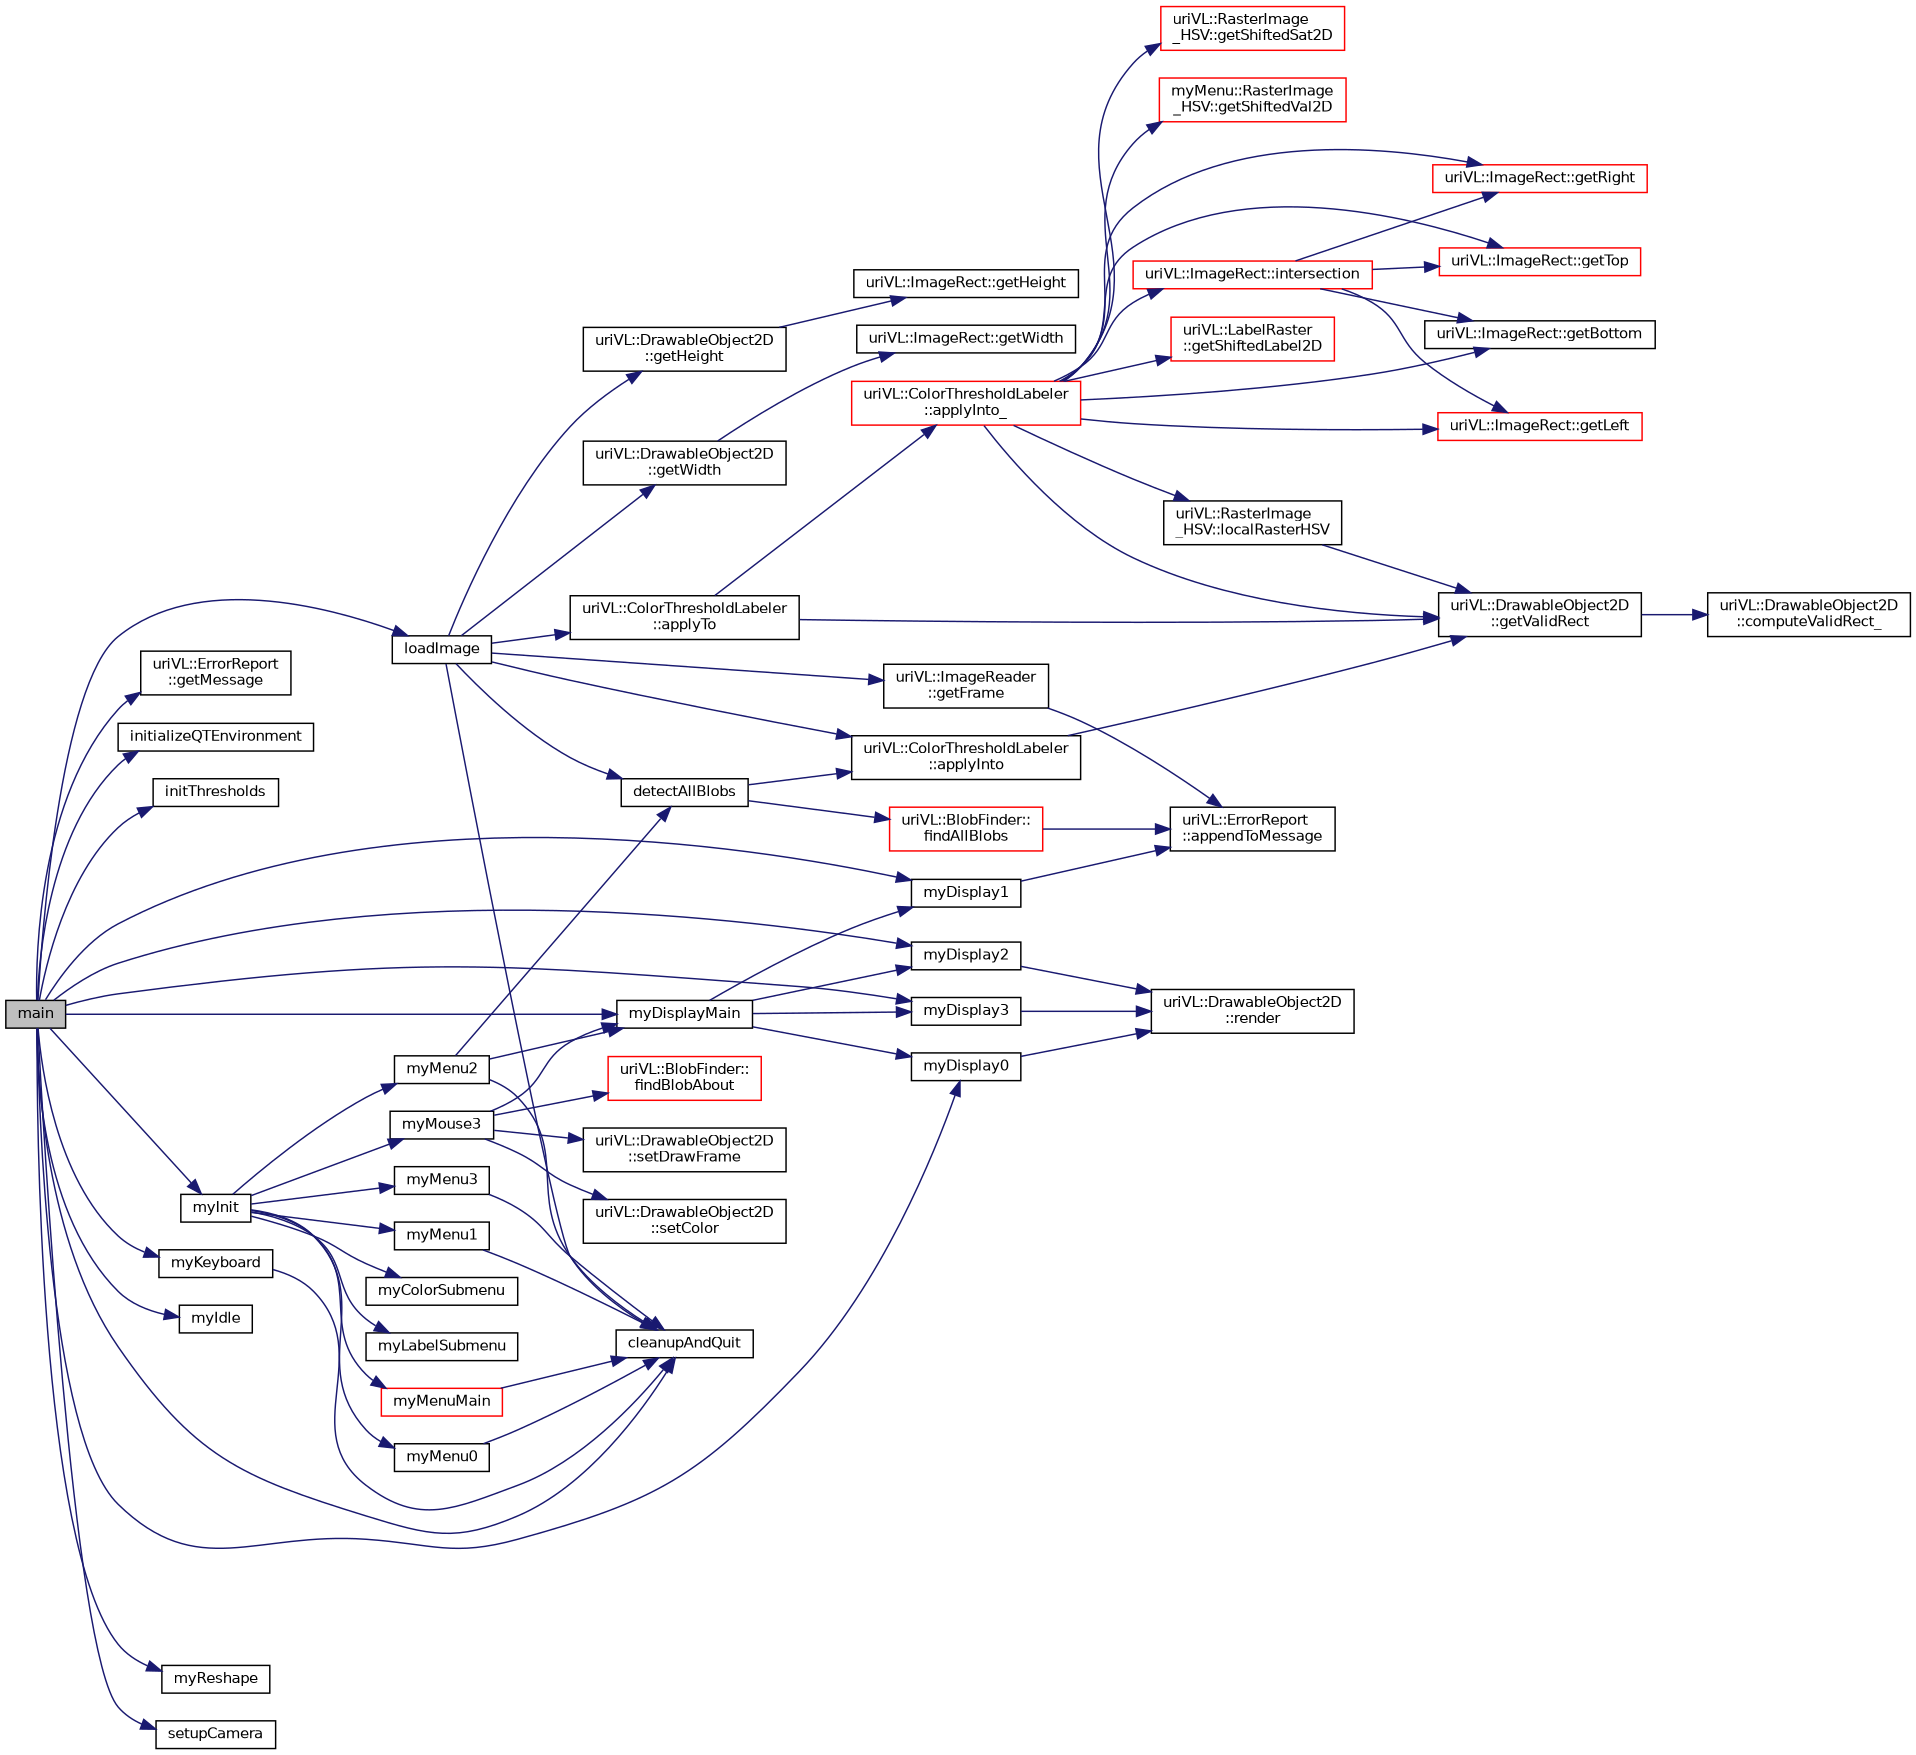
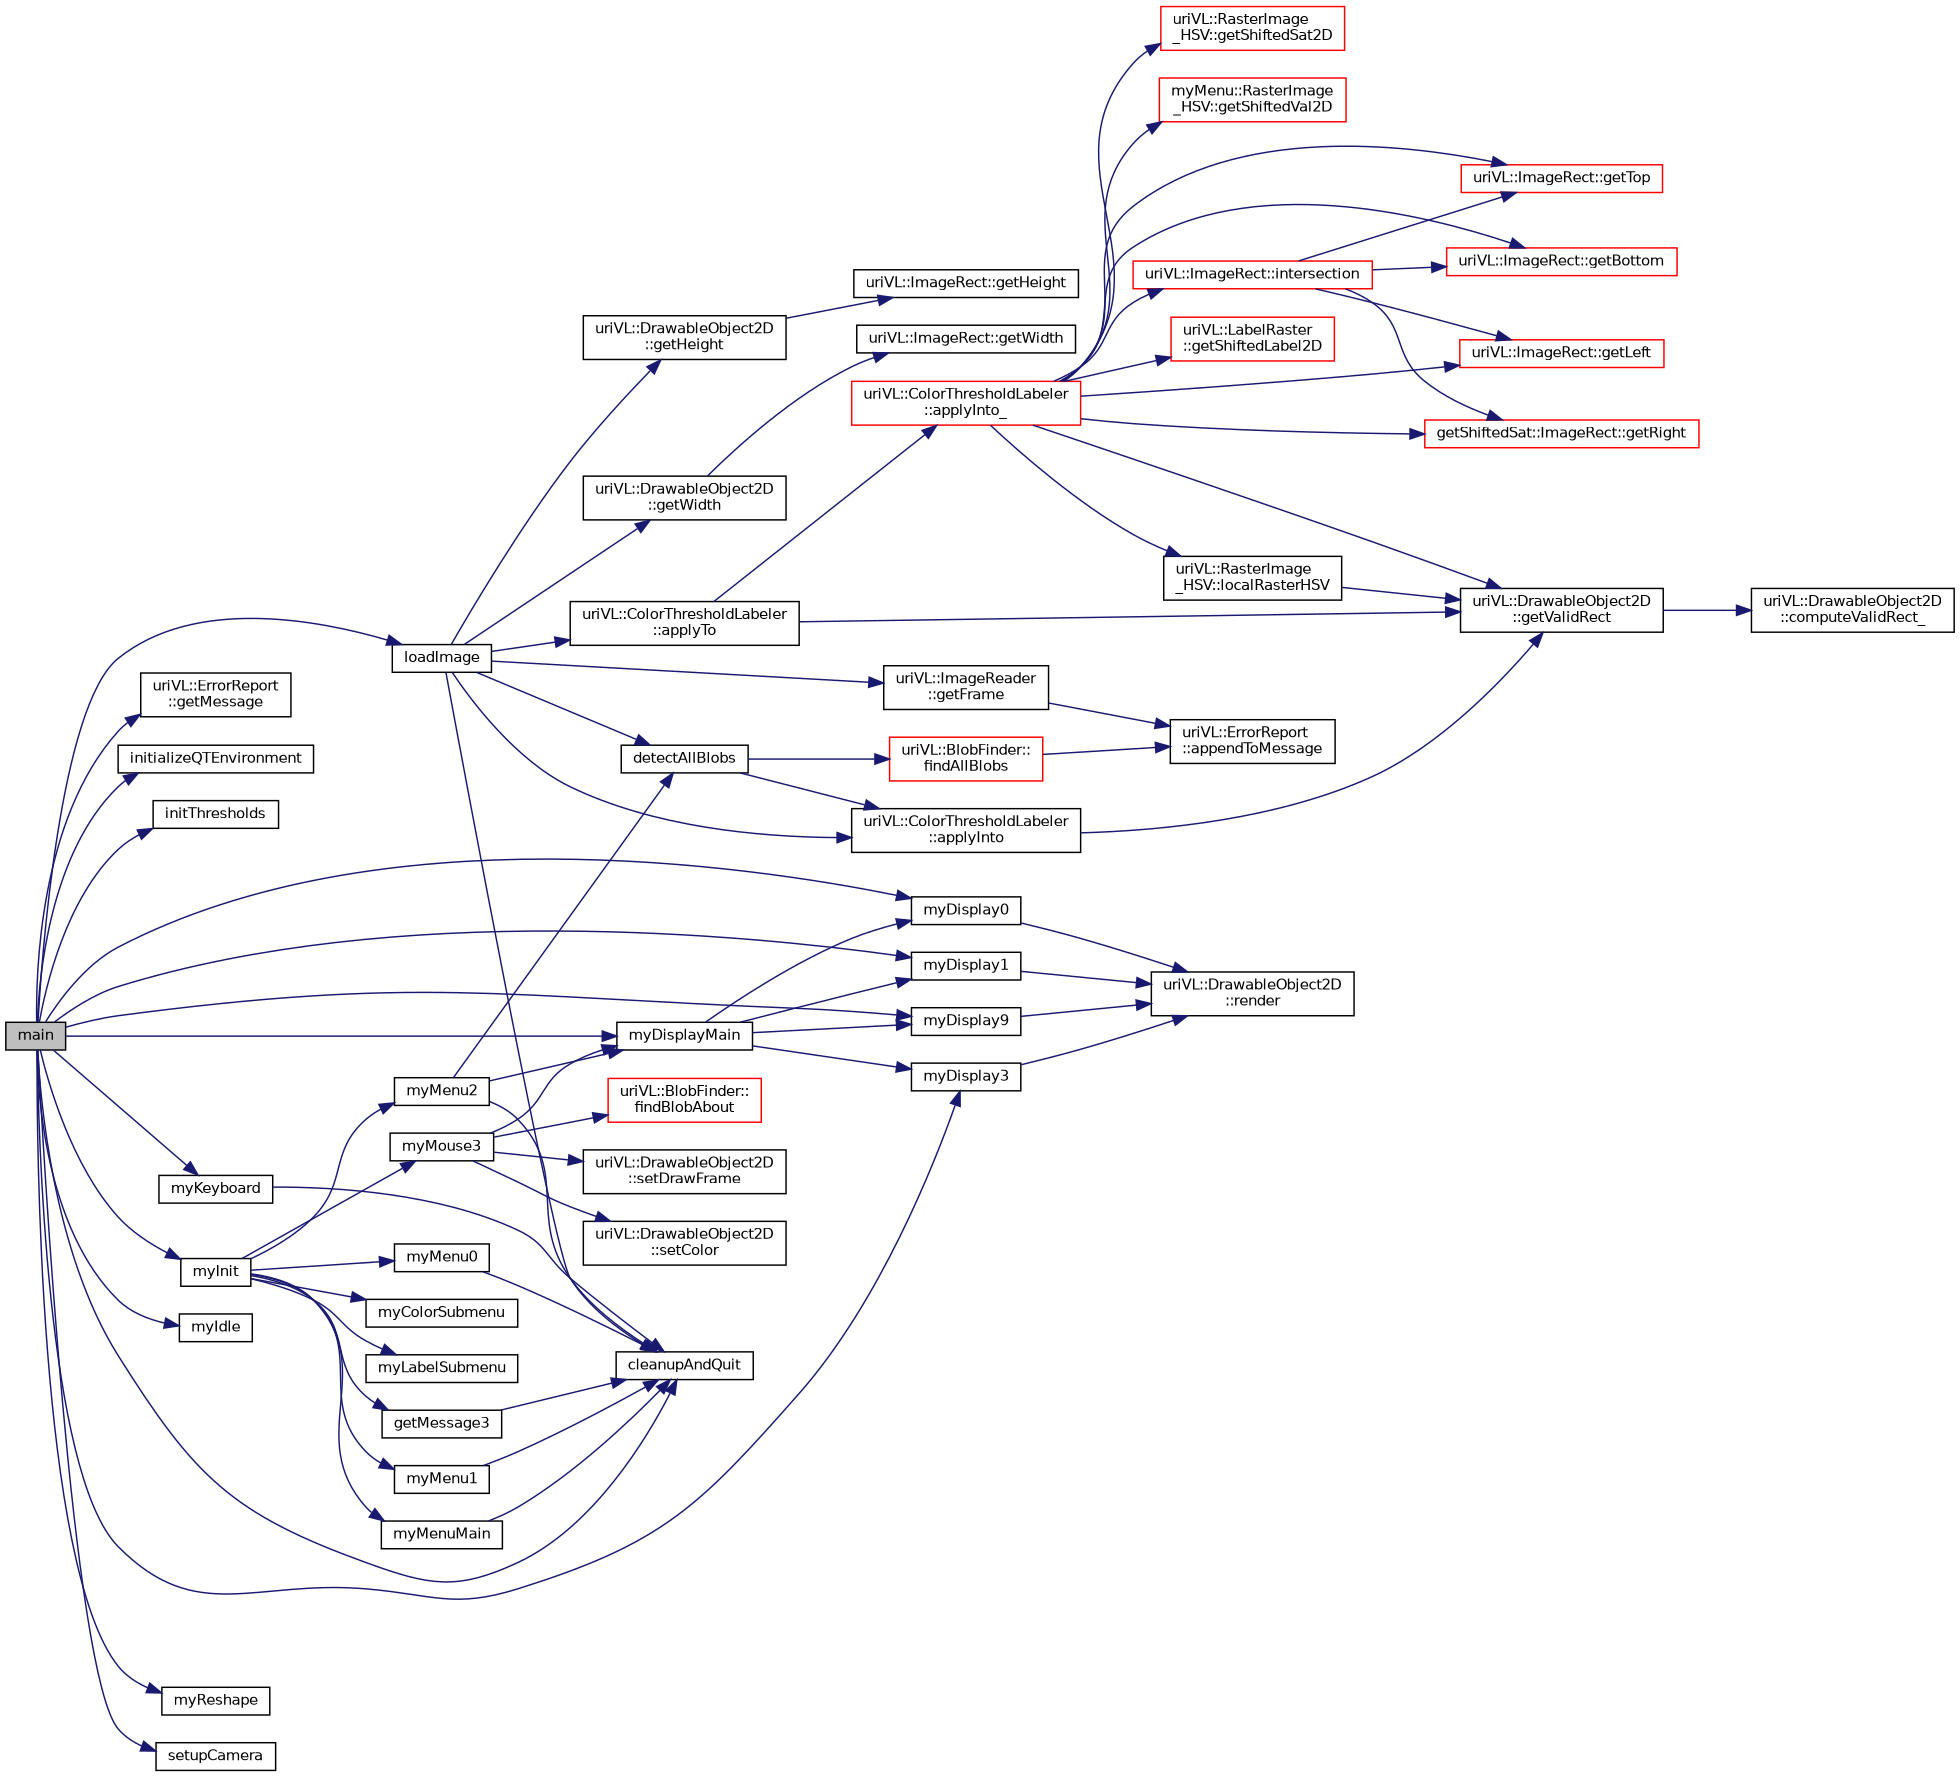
node "uriVL::ImageRect::getRight": label "uriVL::ImageRect::getRight" -> "getShiftedSat::ImageRect::getRight"
node "uriVL::ImageRect::getBottom": color black -> red
edge "myDisplay1" -> "uriVL::ErrorReport ::appendToMessage": now "myDisplay1" -> "uriVL::DrawableObject2D ::render"
node "myDisplay2": label "myDisplay2" -> "myDisplay9"
node "myMenu3": label "myMenu3" -> "getMessage3"
node "myMenuMain": color red -> black
